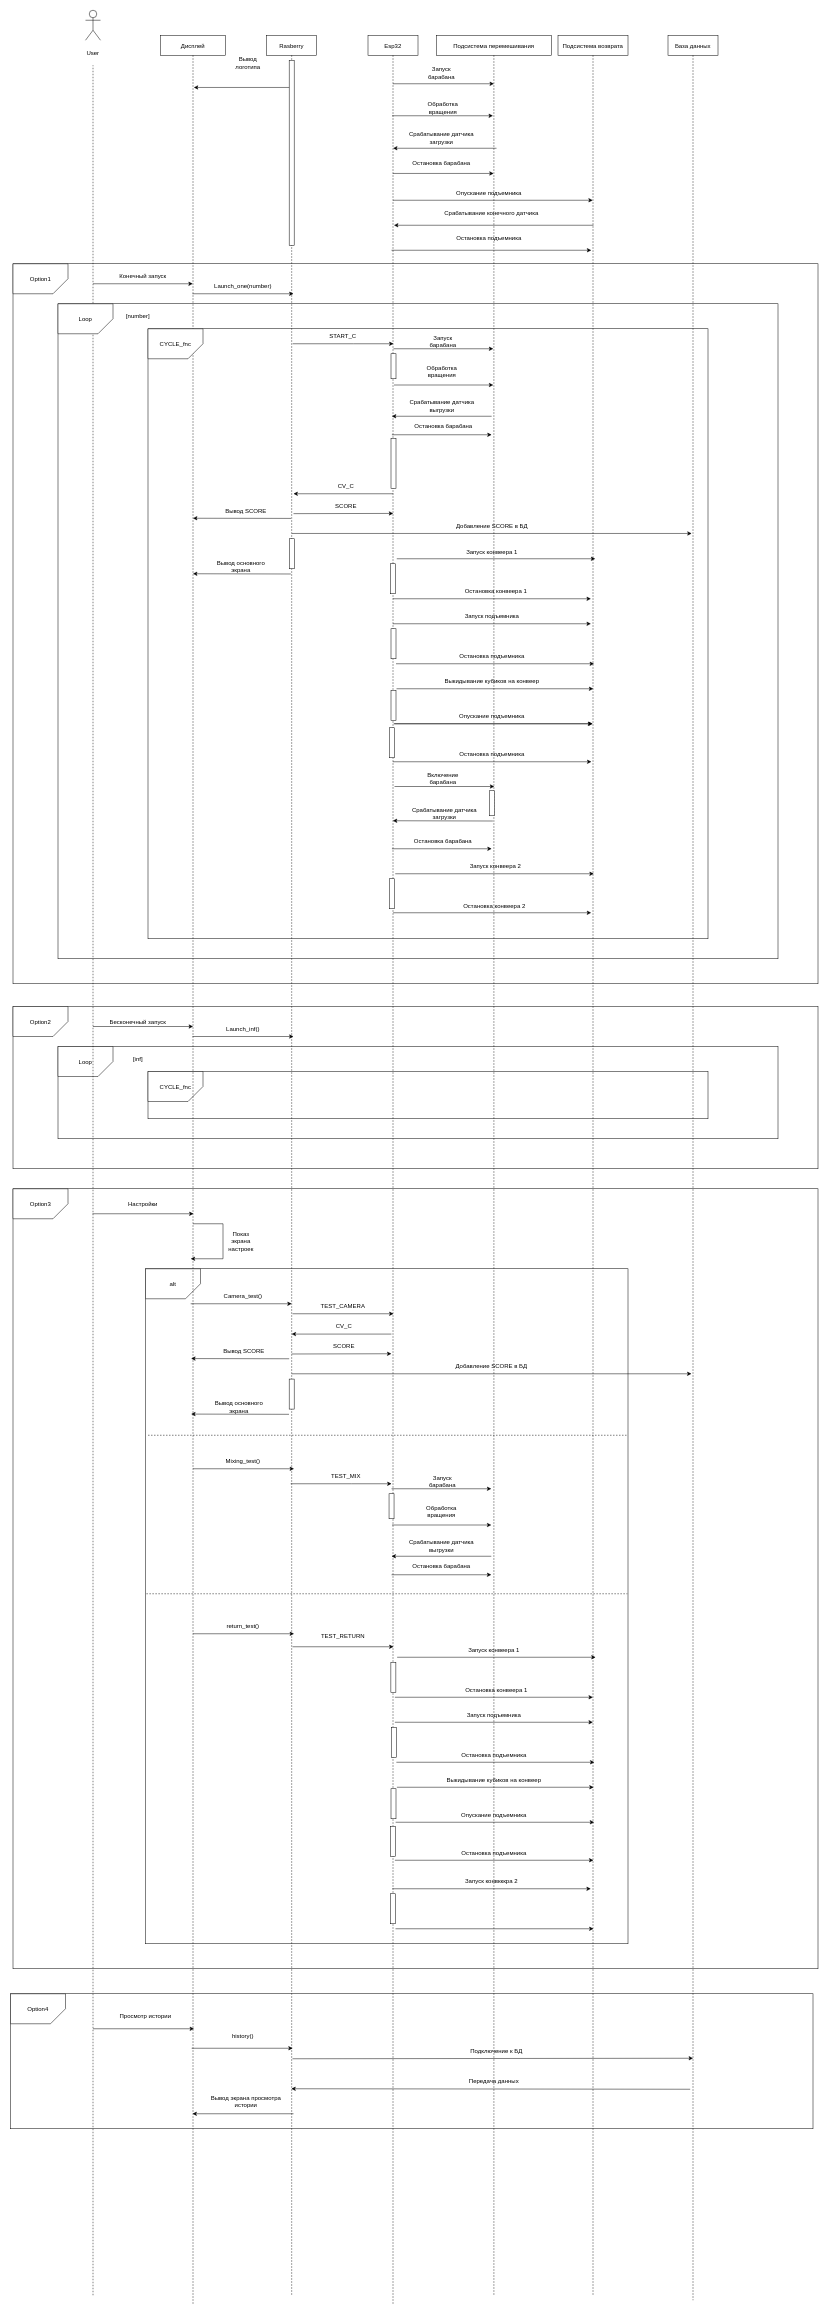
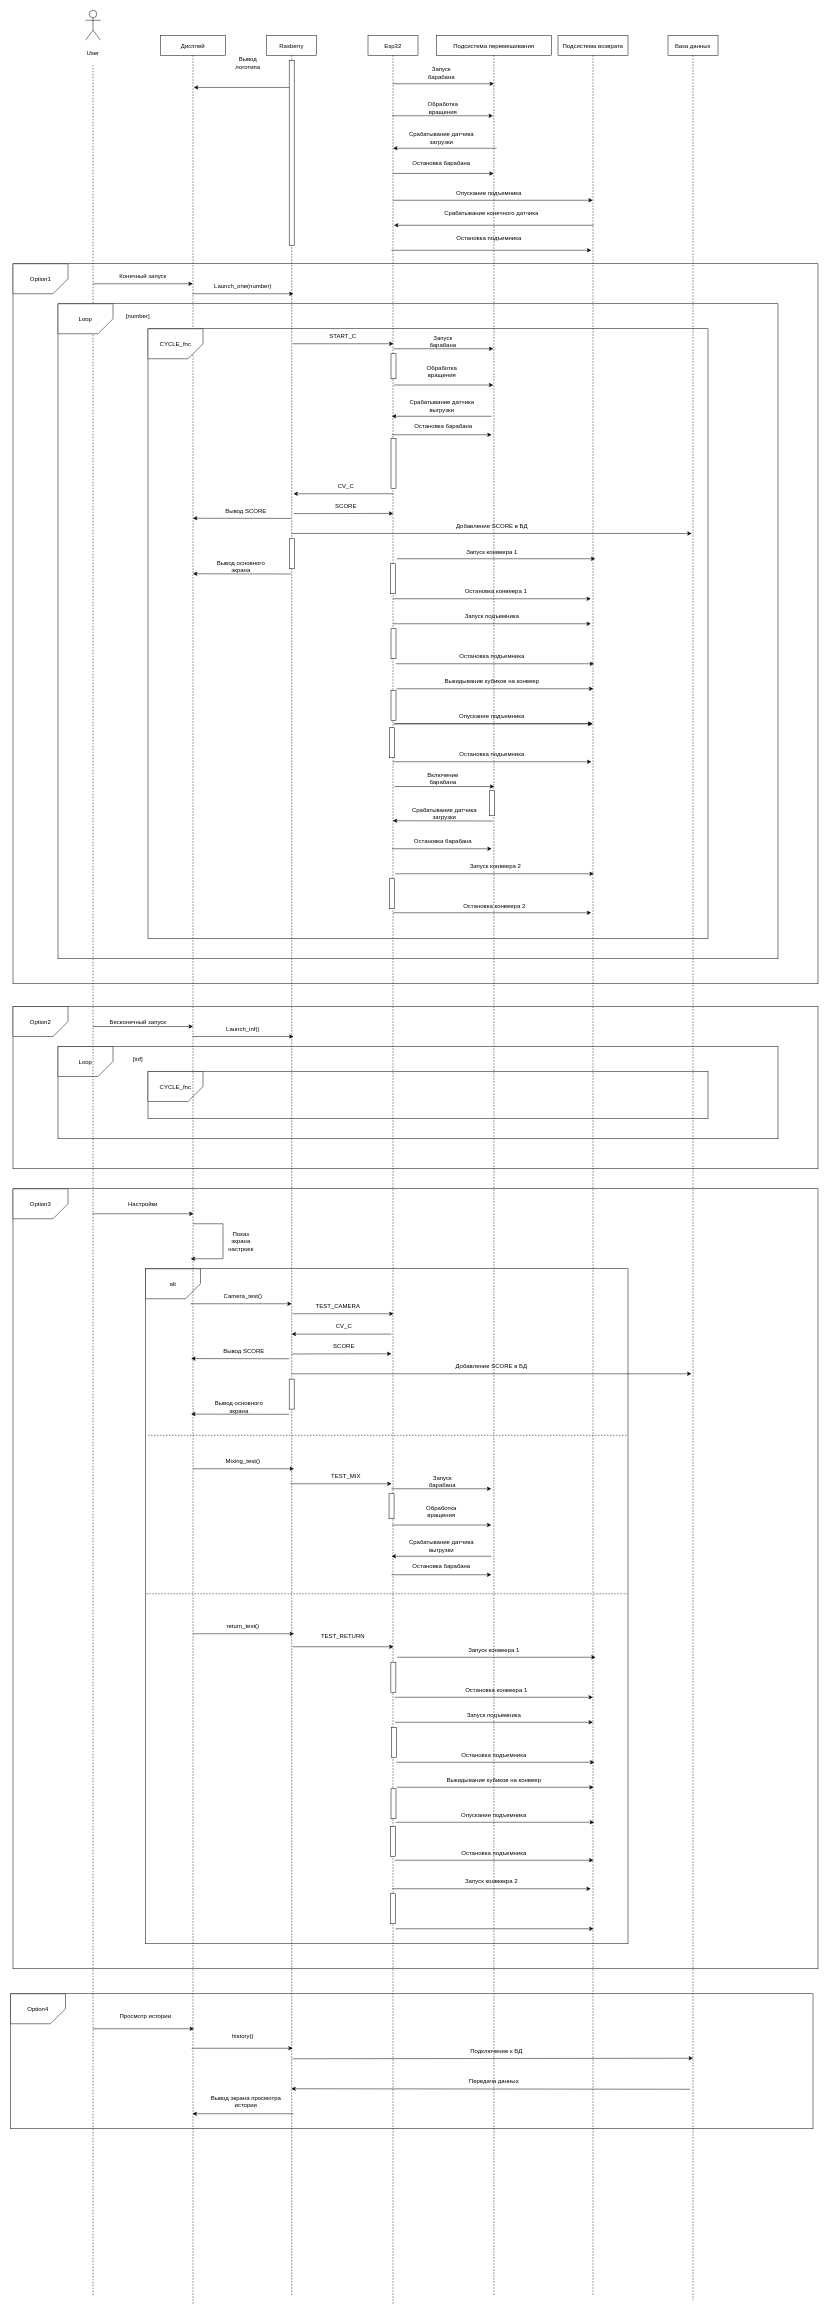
node "TEST_CAMERA": moved (343, 1306) -> (338, 1306)
